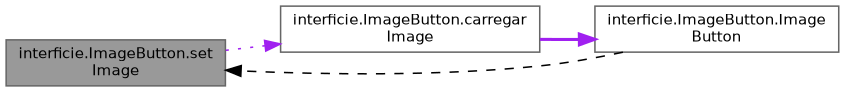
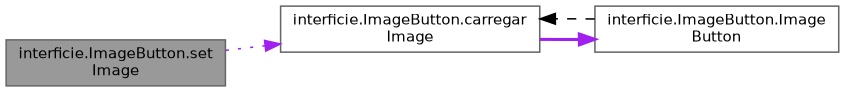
edge "interficie.ImageButton.Image Button" -> "interficie.ImageButton.set Image": now "interficie.ImageButton.Image Button" -> "interficie.ImageButton.carregar Image"
